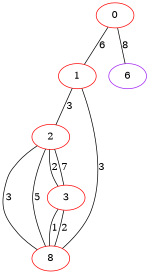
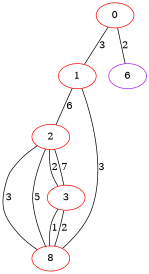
edge "0" -- "1": label "6" -> "3"
edge "0" -- "6": label "8" -> "2"
edge "1" -- "2": label "3" -> "6"
